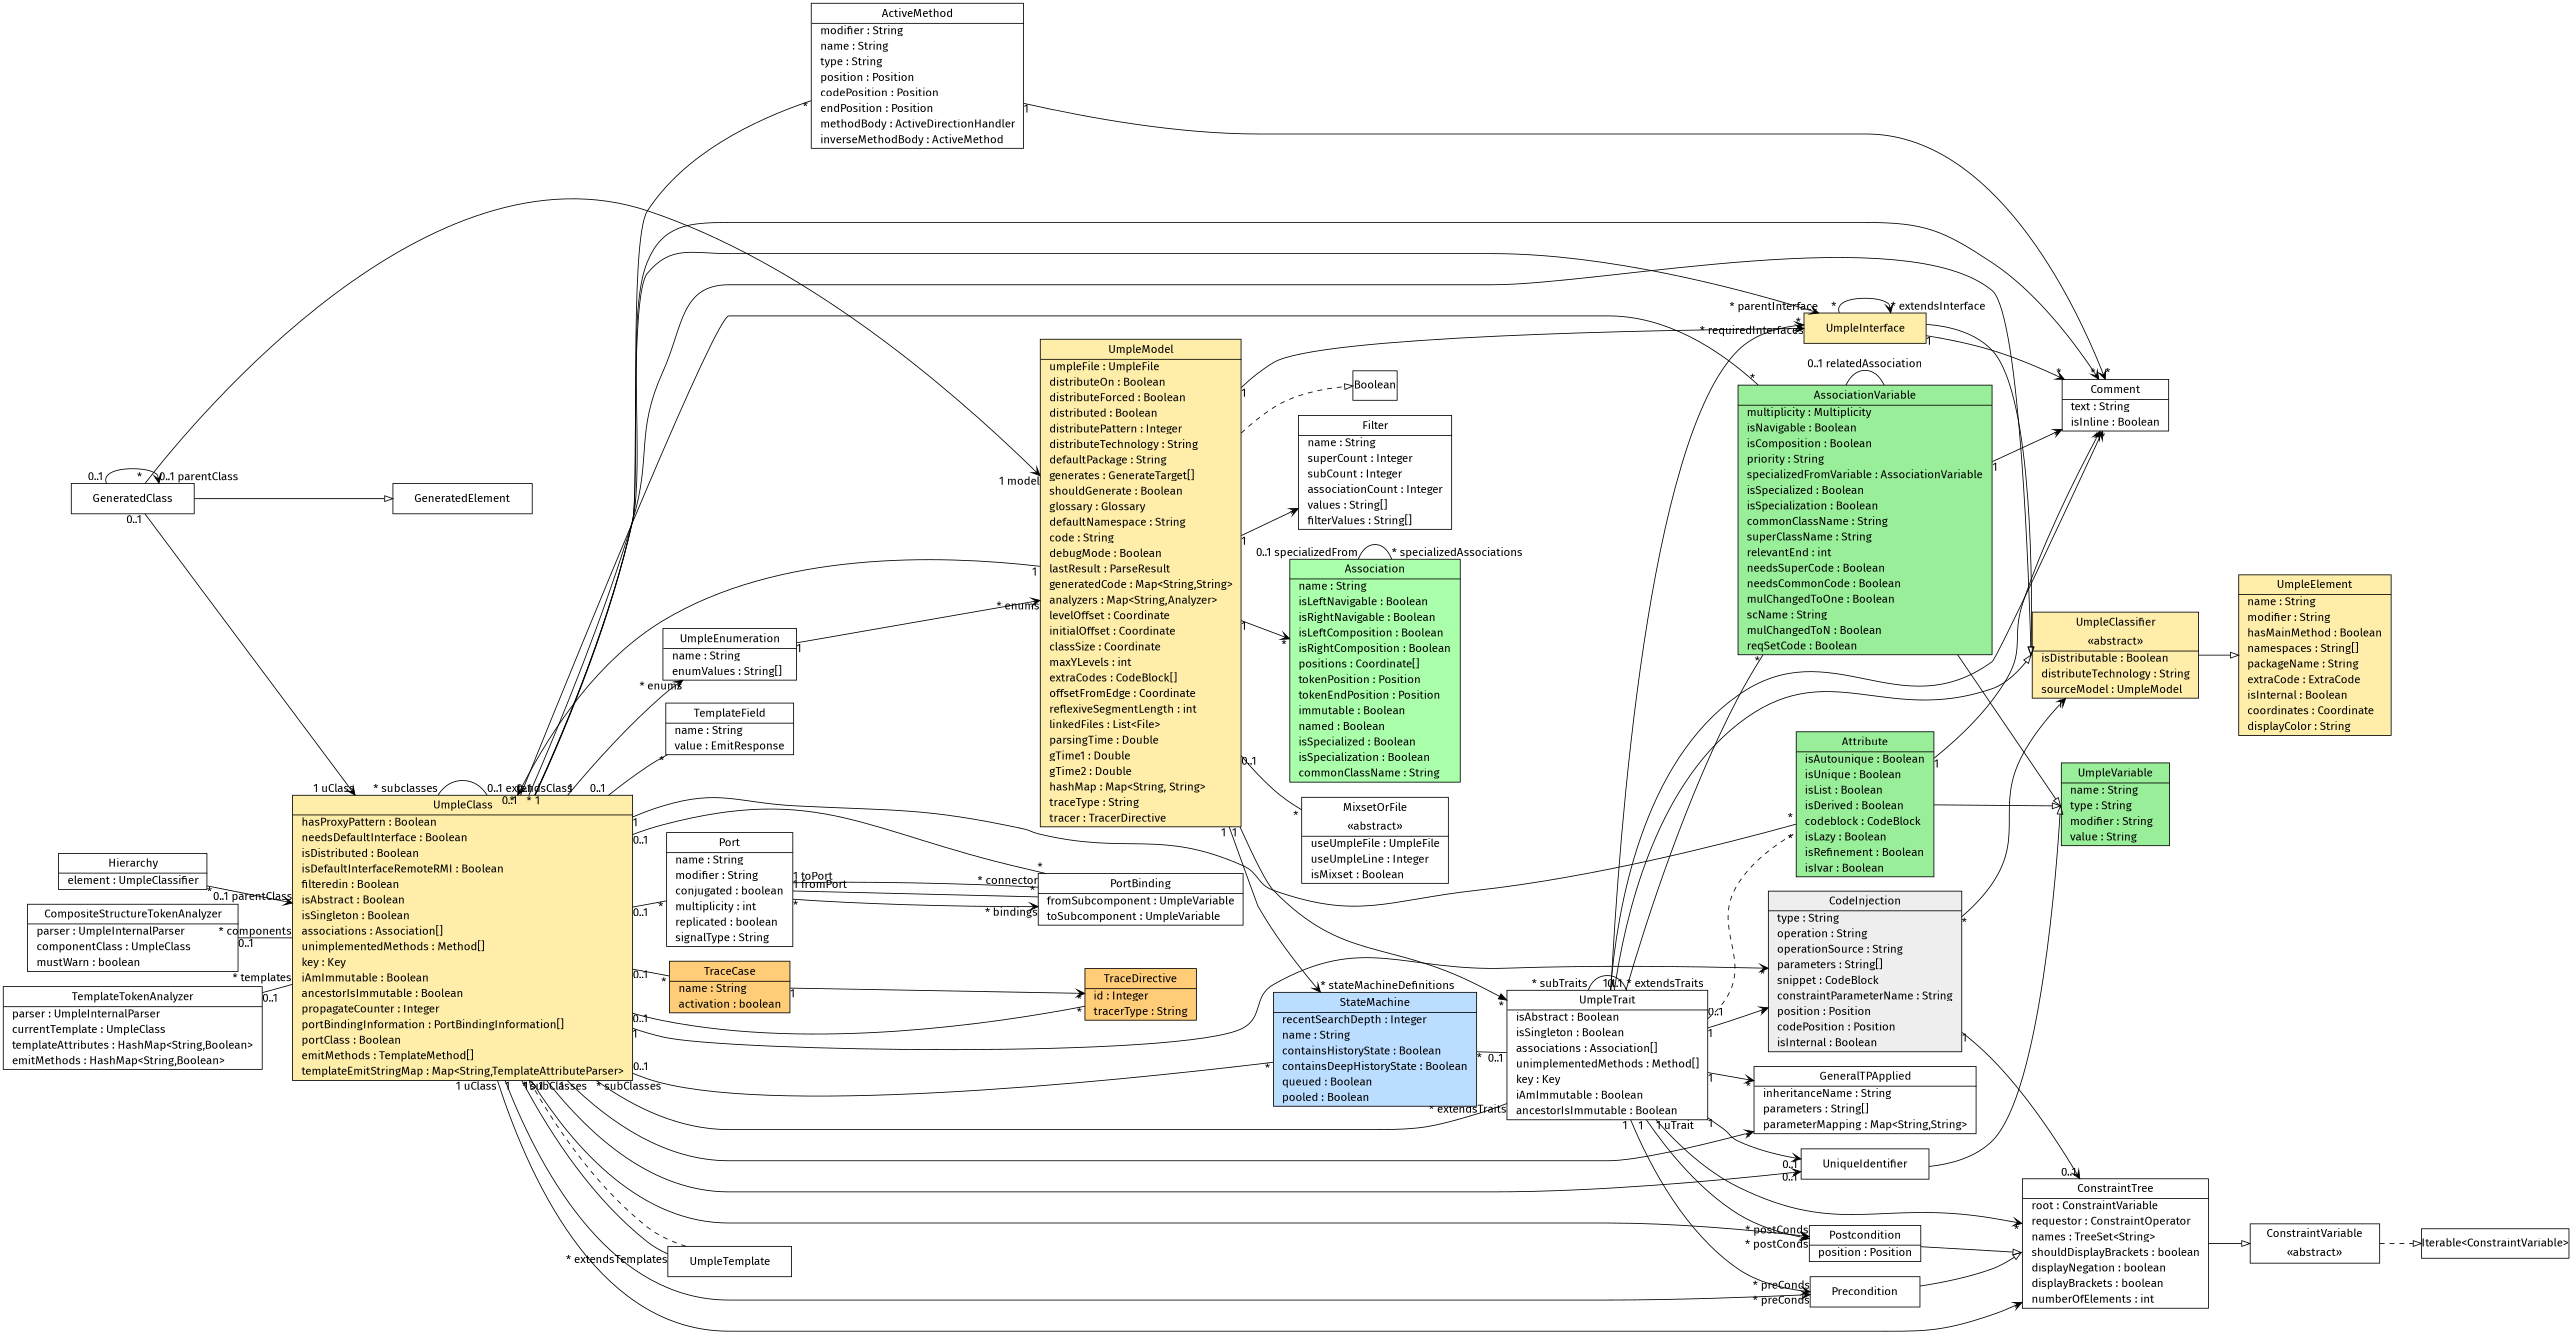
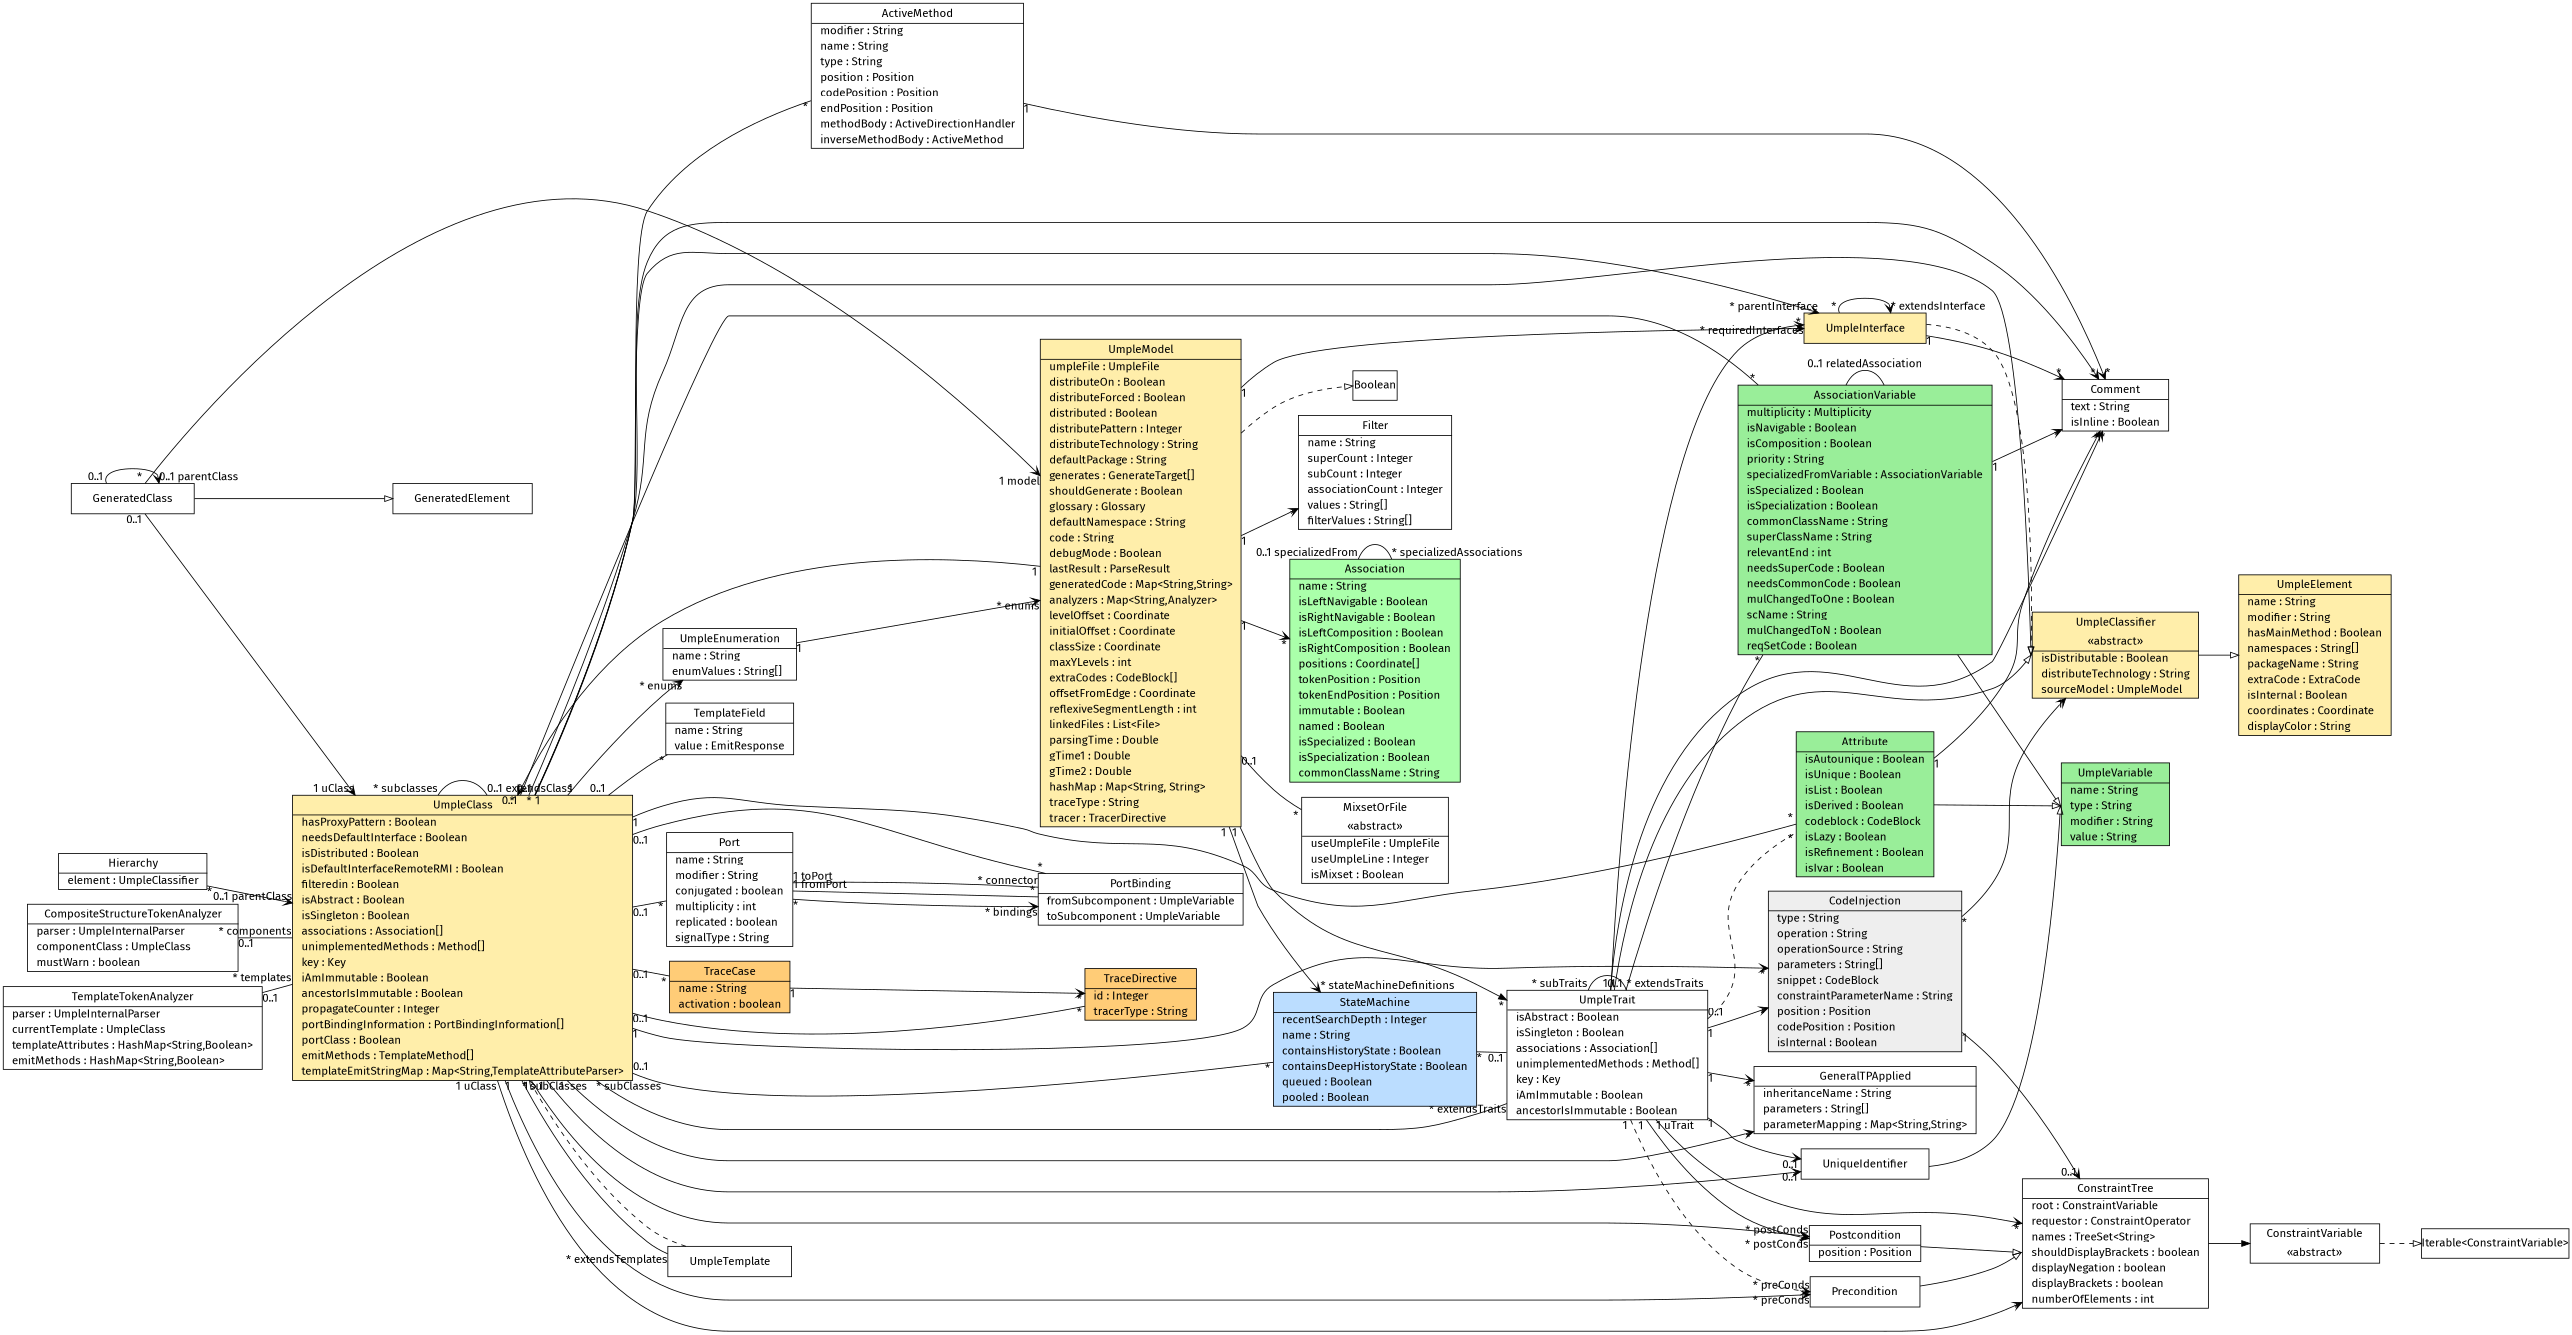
edge "UmpleInterface" -> "UmpleClassifier": style solid -> dashed
edge "UmpleTrait" -> "Precondition": style solid -> dashed
edge "ConstraintTree" -> "ConstraintVariable": arrowhead empty -> normal
